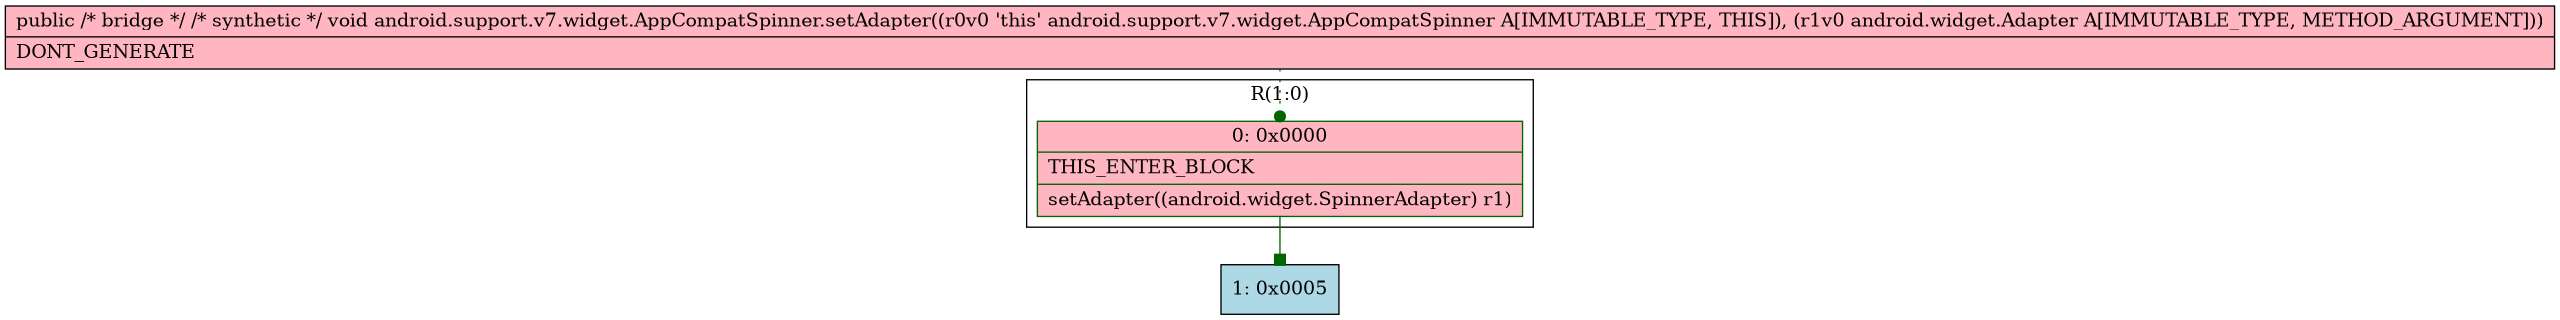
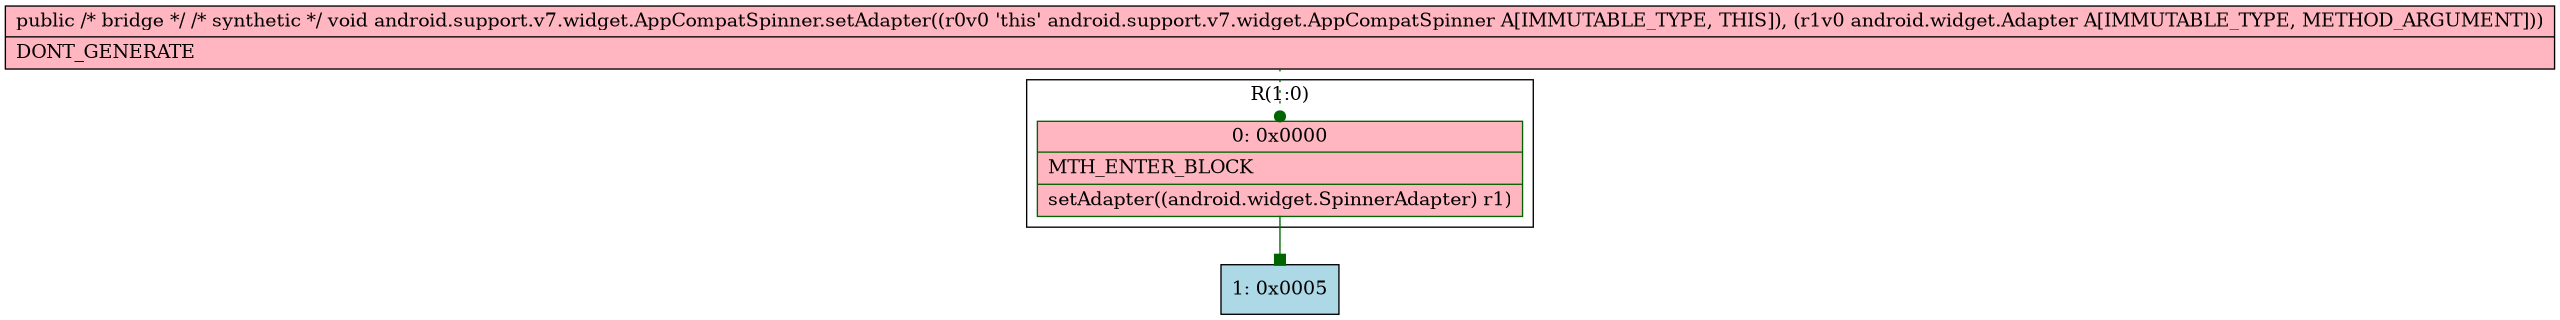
node "0: 0x0000": text "THIS_ENTER_BLOCK" -> "MTH_ENTER_BLOCK"
